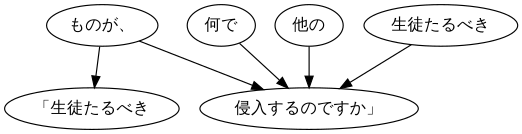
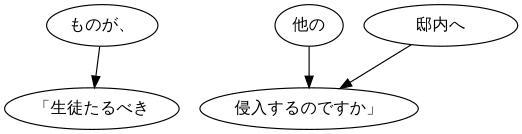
node "何で": removed
node "生徒たるべき": label "生徒たるべき" -> "邸内へ"
edge "ものが、" -> "侵入するのですか」": removed
